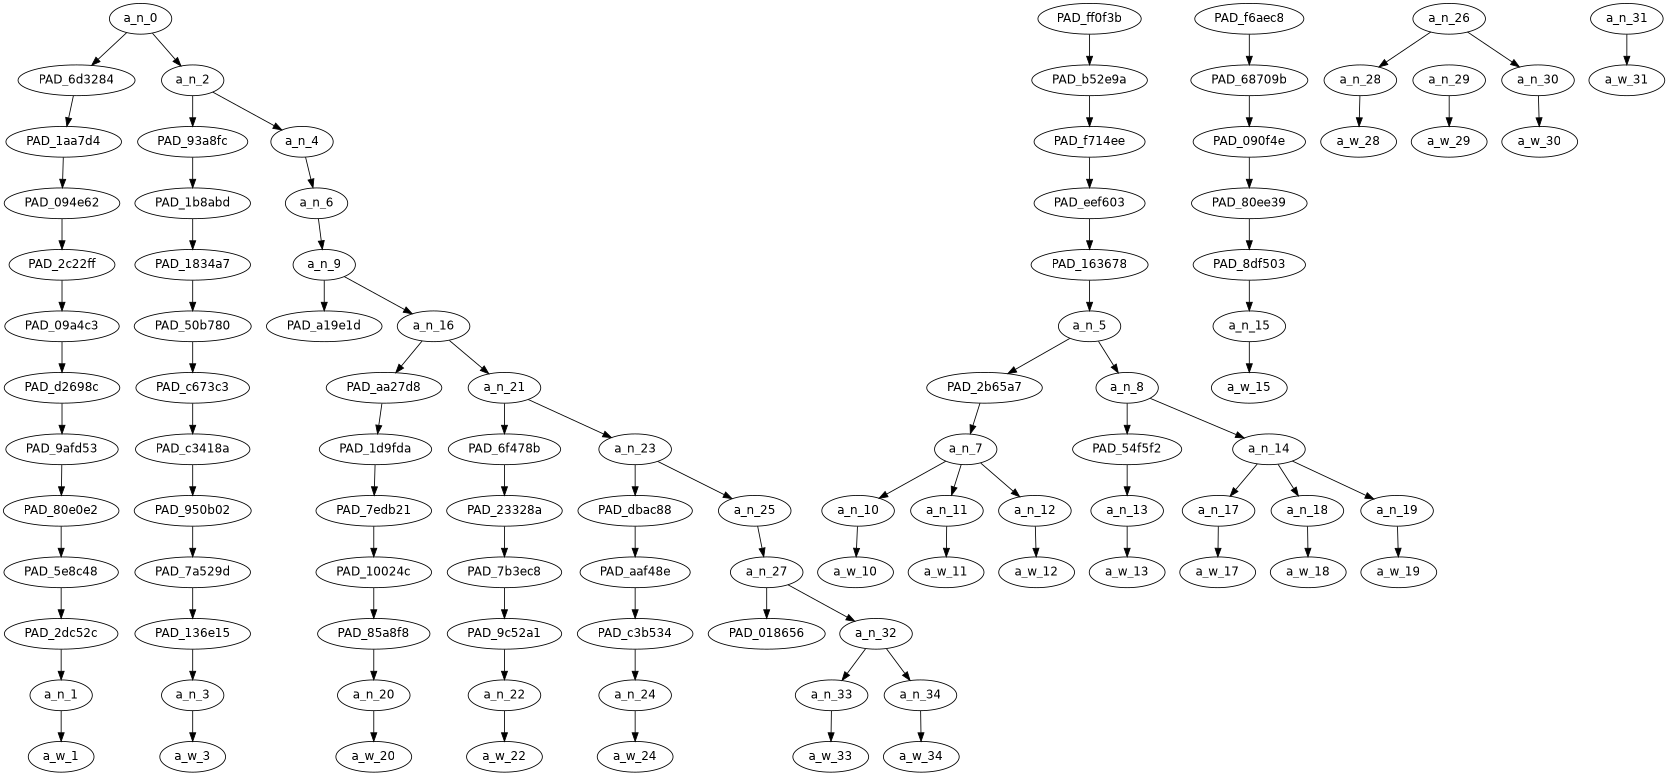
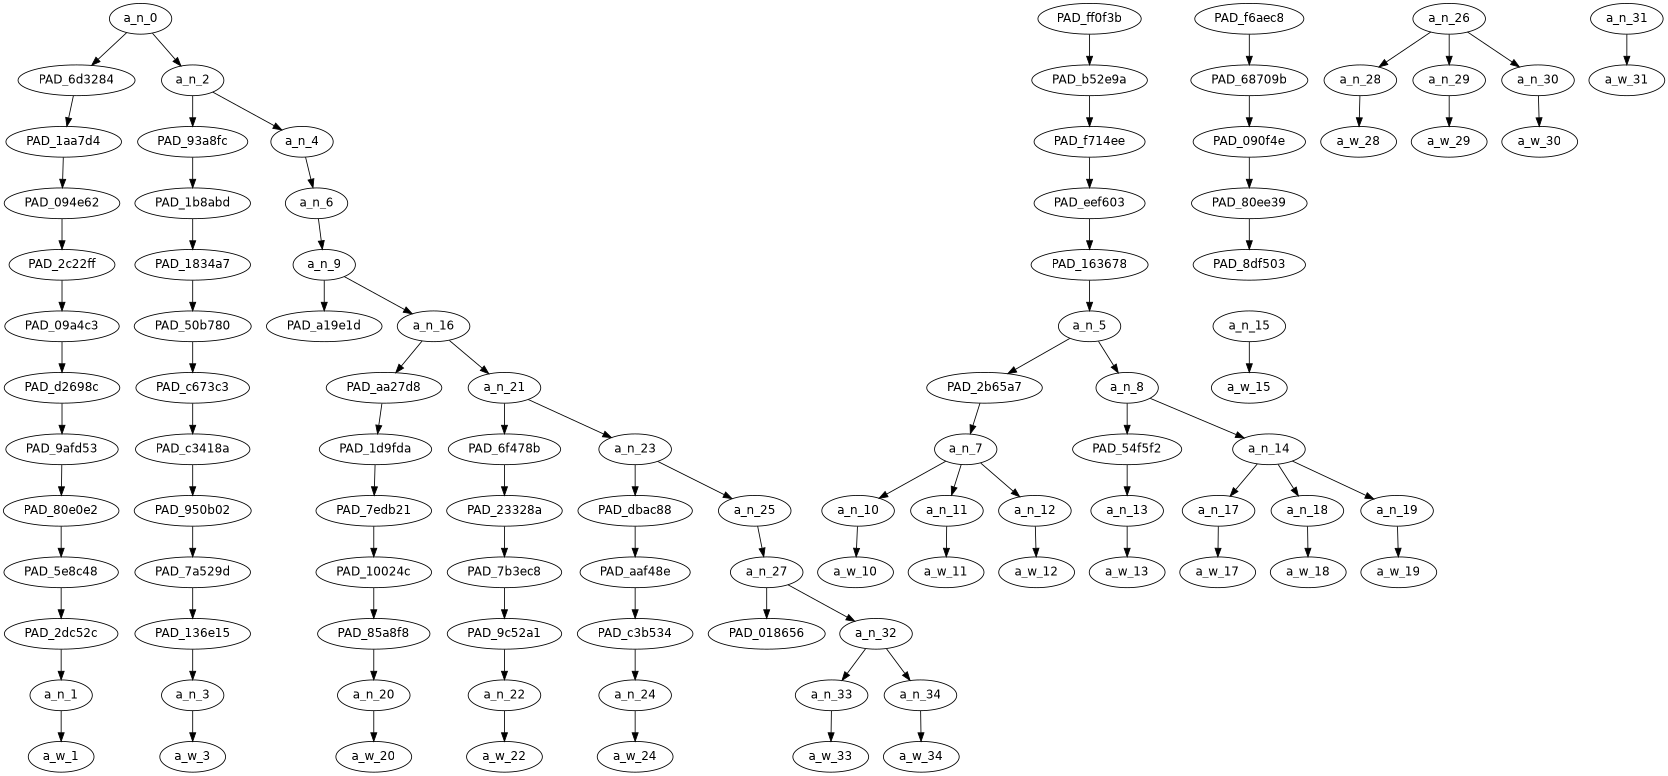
edge "a_n_26" -> "a_n_29": added
edge "PAD_8df503" -> "a_n_15": removed
